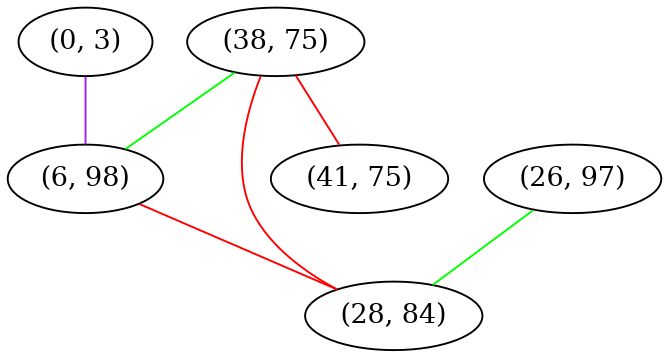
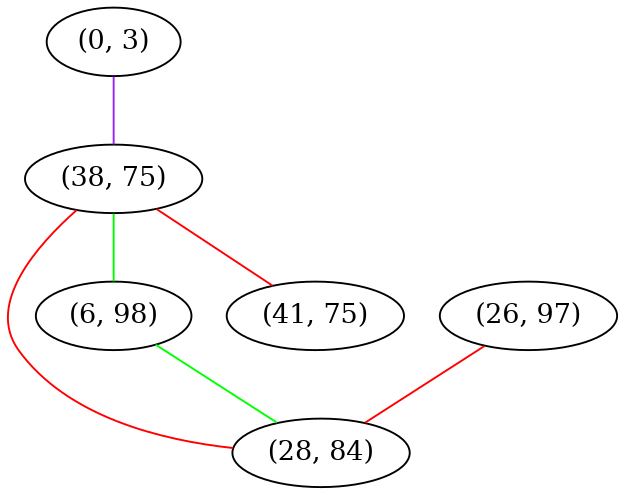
edge "(0, 3)" -- "(6, 98)": now "(0, 3)" -- "(38, 75)"
edge "(6, 98)" -- "(28, 84)": color red -> green
edge "(26, 97)" -- "(28, 84)": color green -> red
